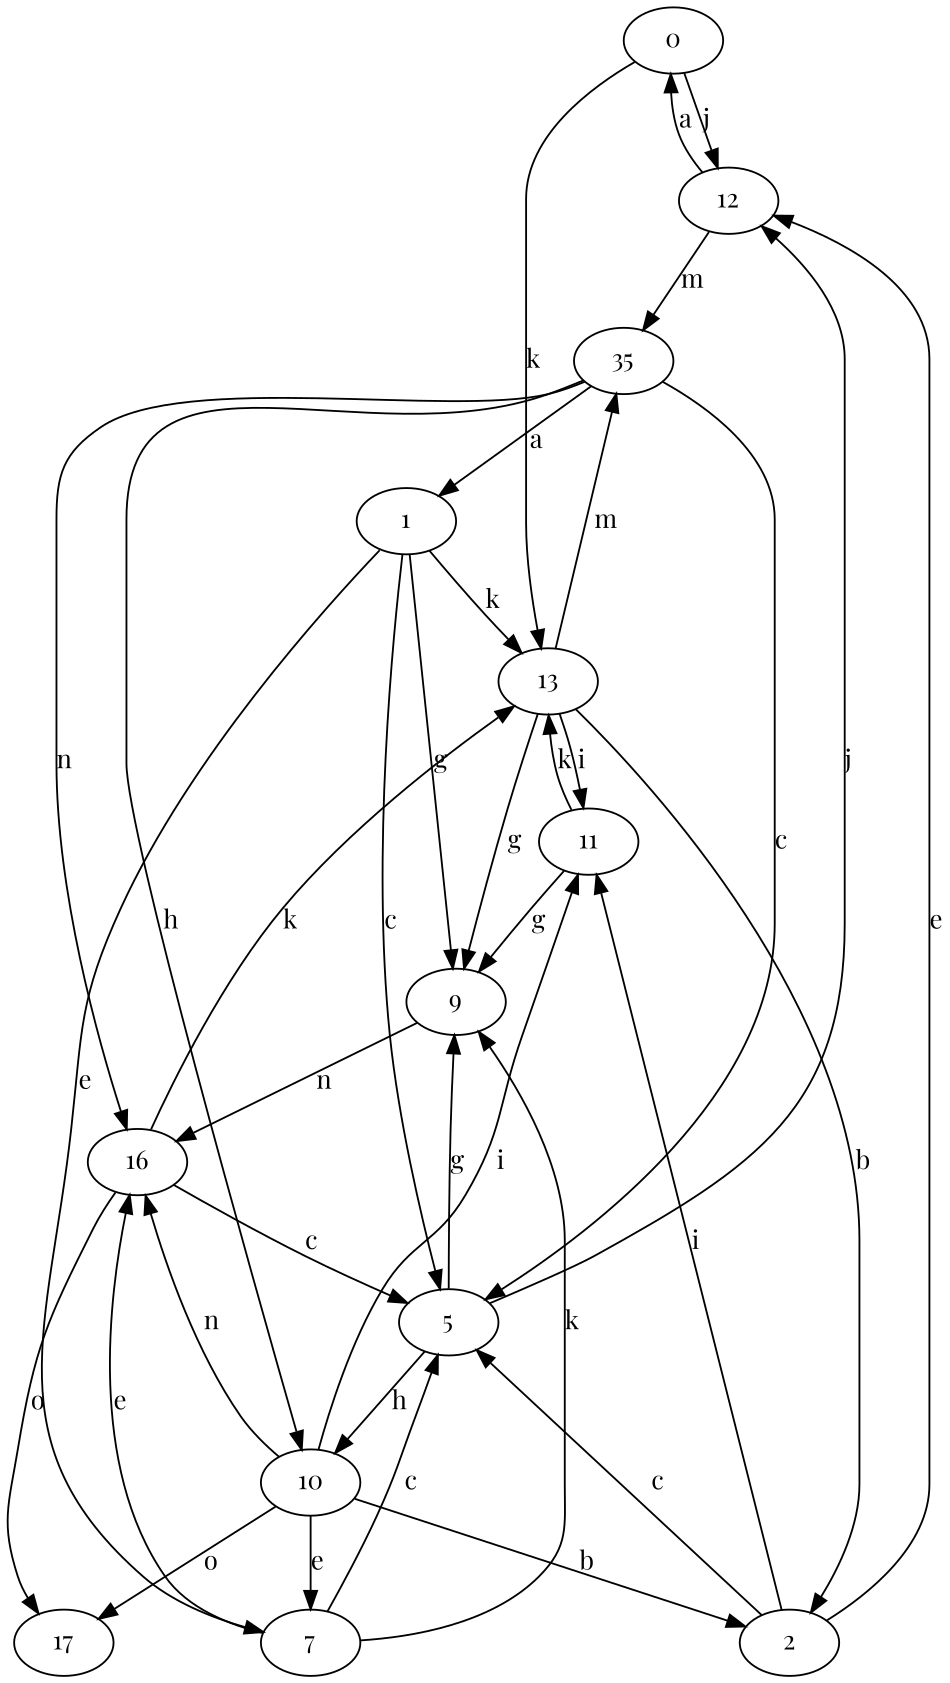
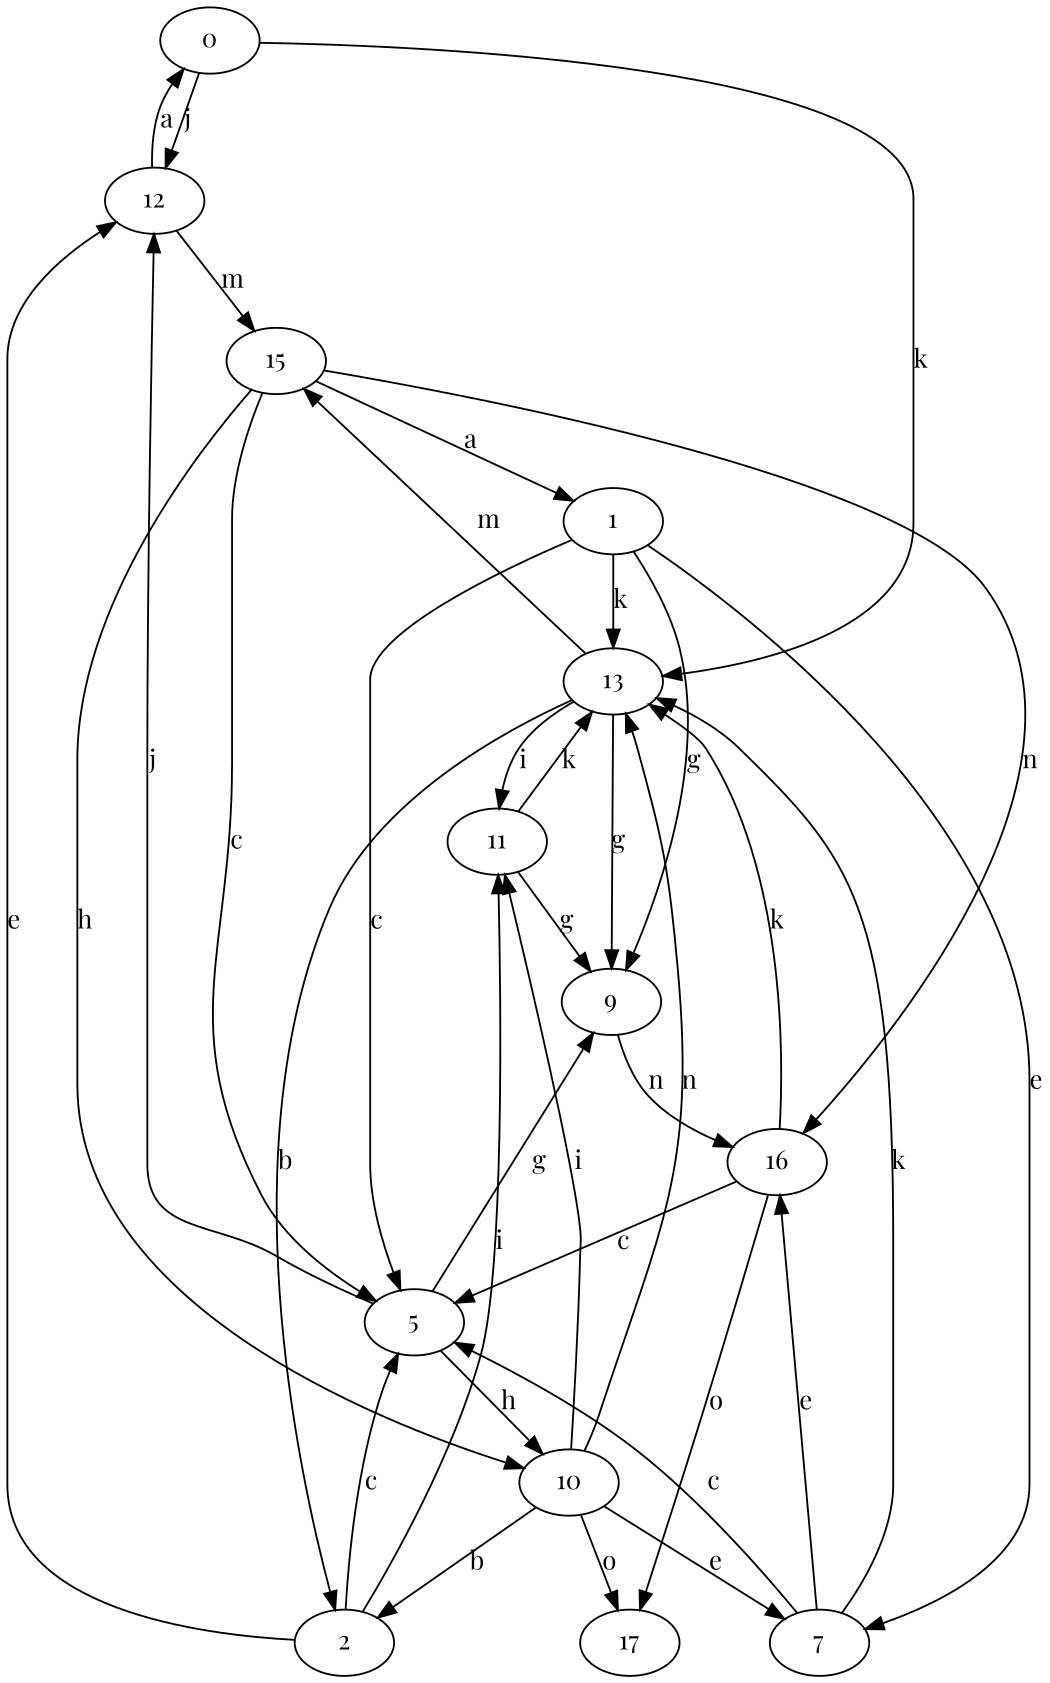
node "35": label "35" -> "15"
edge "10" -> "16": now "10" -> "13"
edge "7" -> "9": now "7" -> "13"
